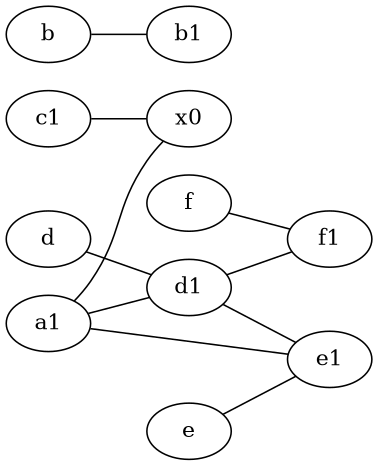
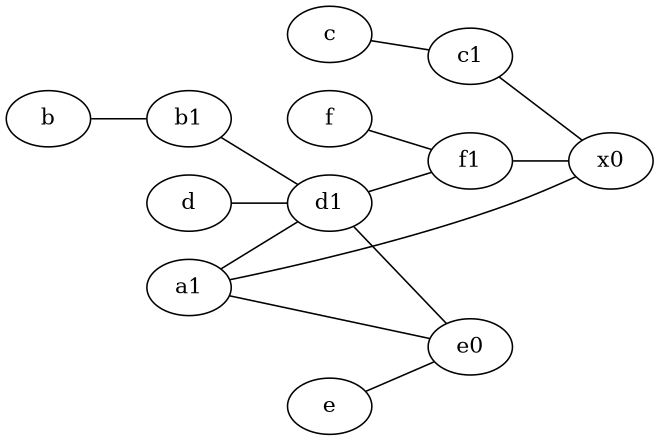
node "c": added
edge "b1" -- "d1": added
edge "f1" -- "x0": added
node "e1": label "e1" -> "e0"
